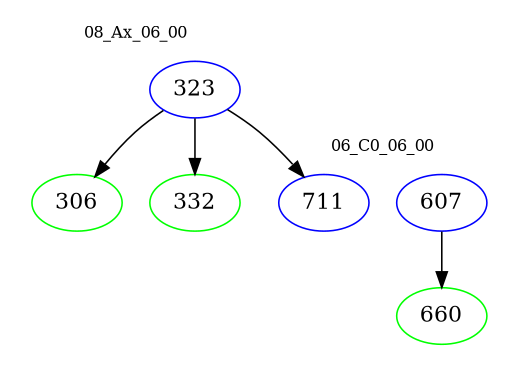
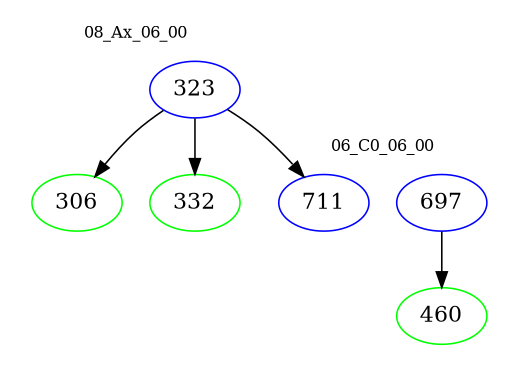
node "607": label "607" -> "697"
node "660": label "660" -> "460"
